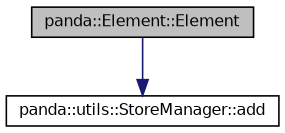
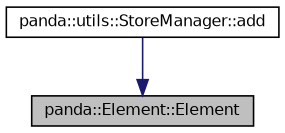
edge "panda::Element::Element" -> "panda::utils::StoreManager::add": reversed
